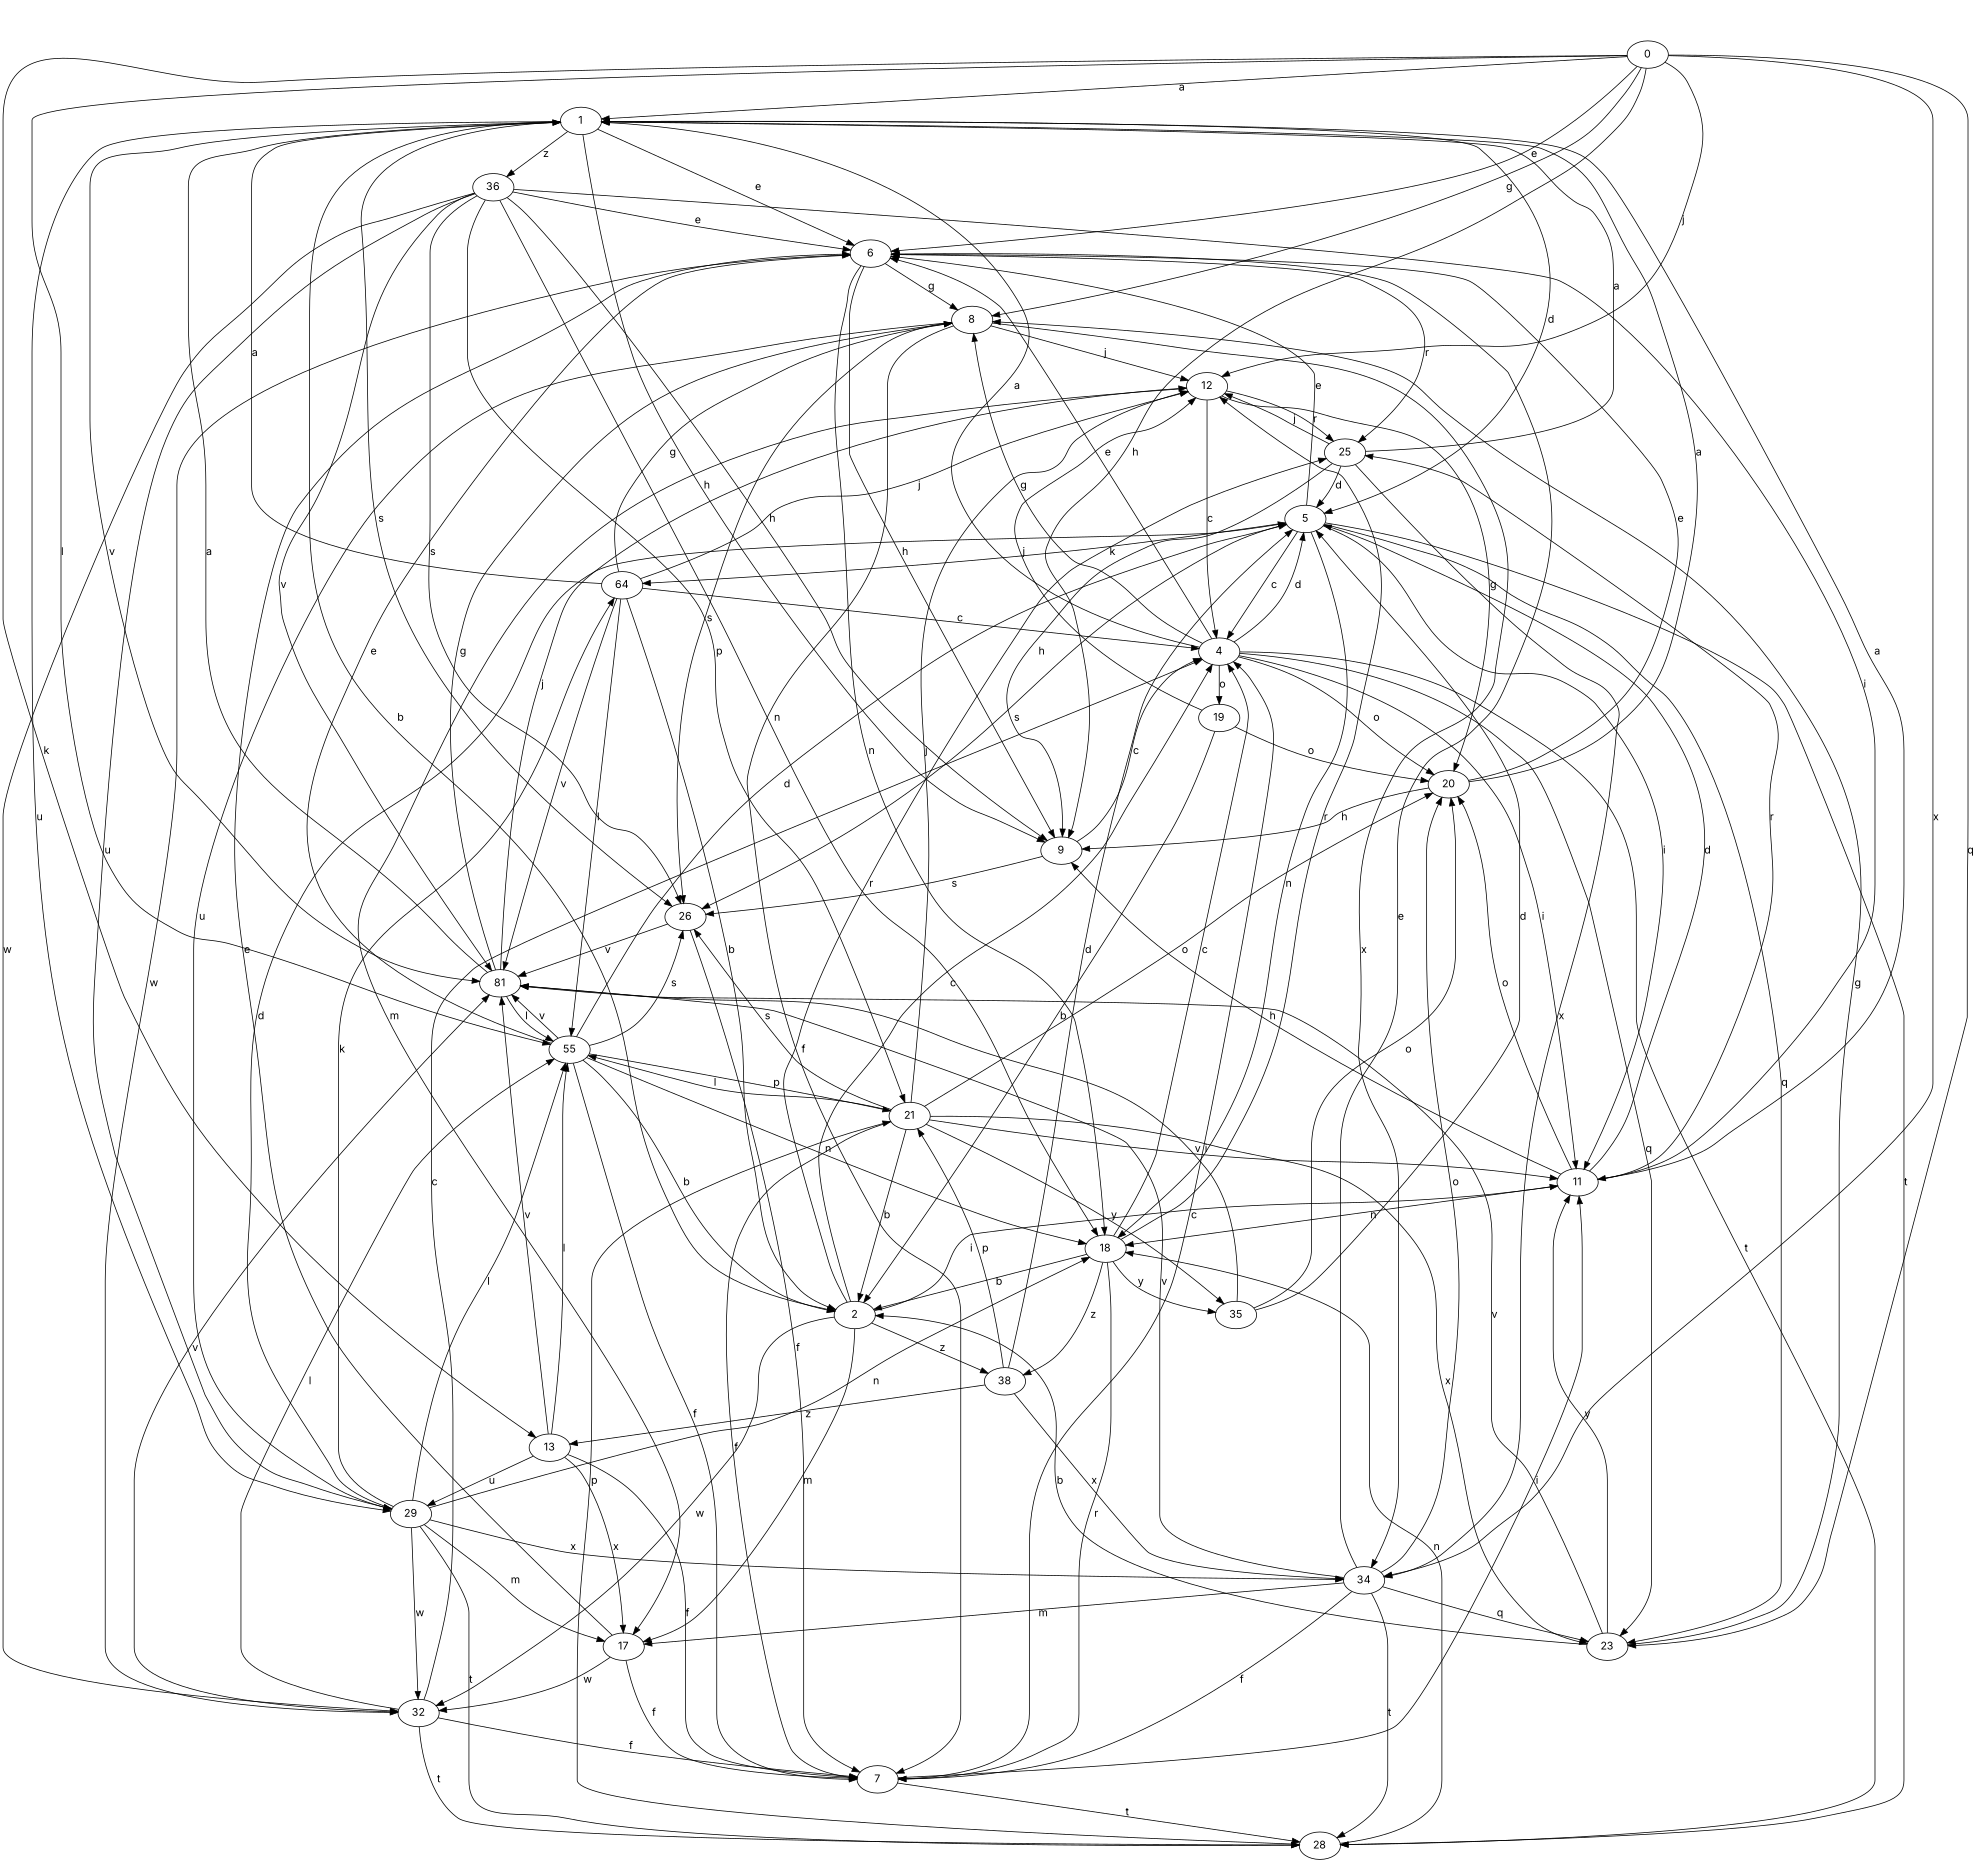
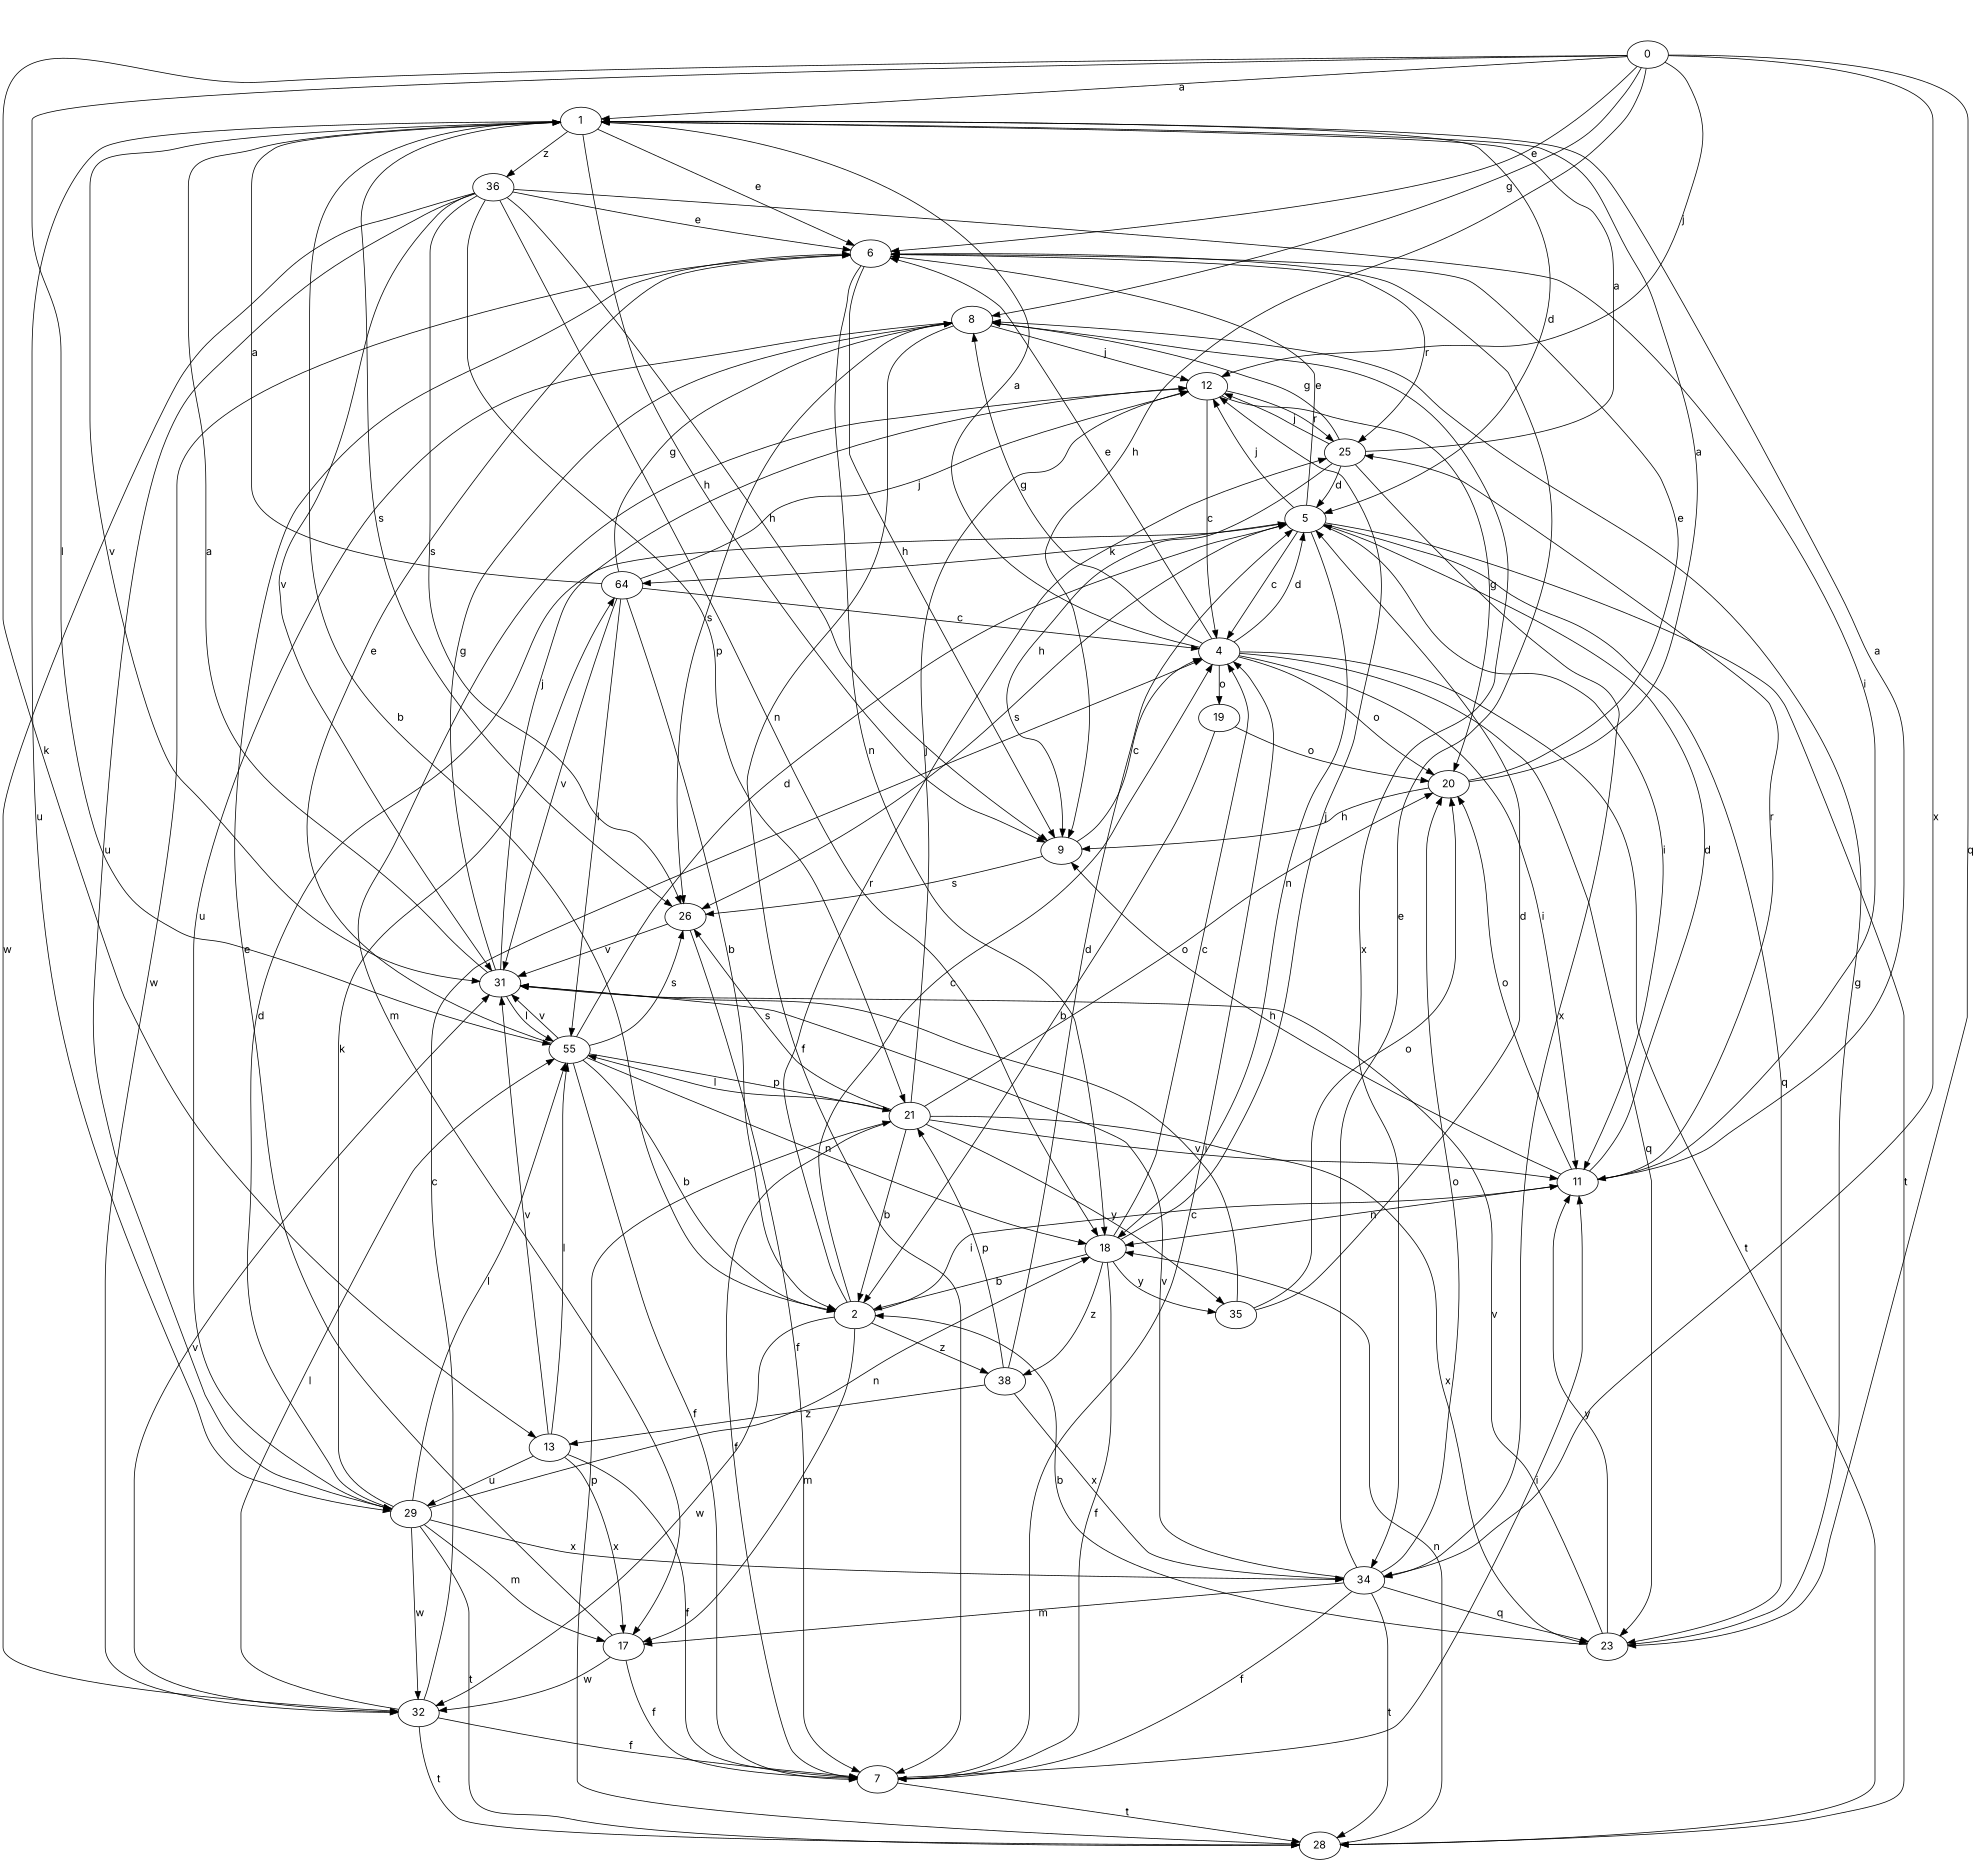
edge "6" -> "8": now "25" -> "8"
edge "19" -> "12": now "5" -> "12"
edge "18" -> "12": label "r" -> "j"
node "81": label "81" -> "31"
edge "18" -> "7": label "r" -> "f"
